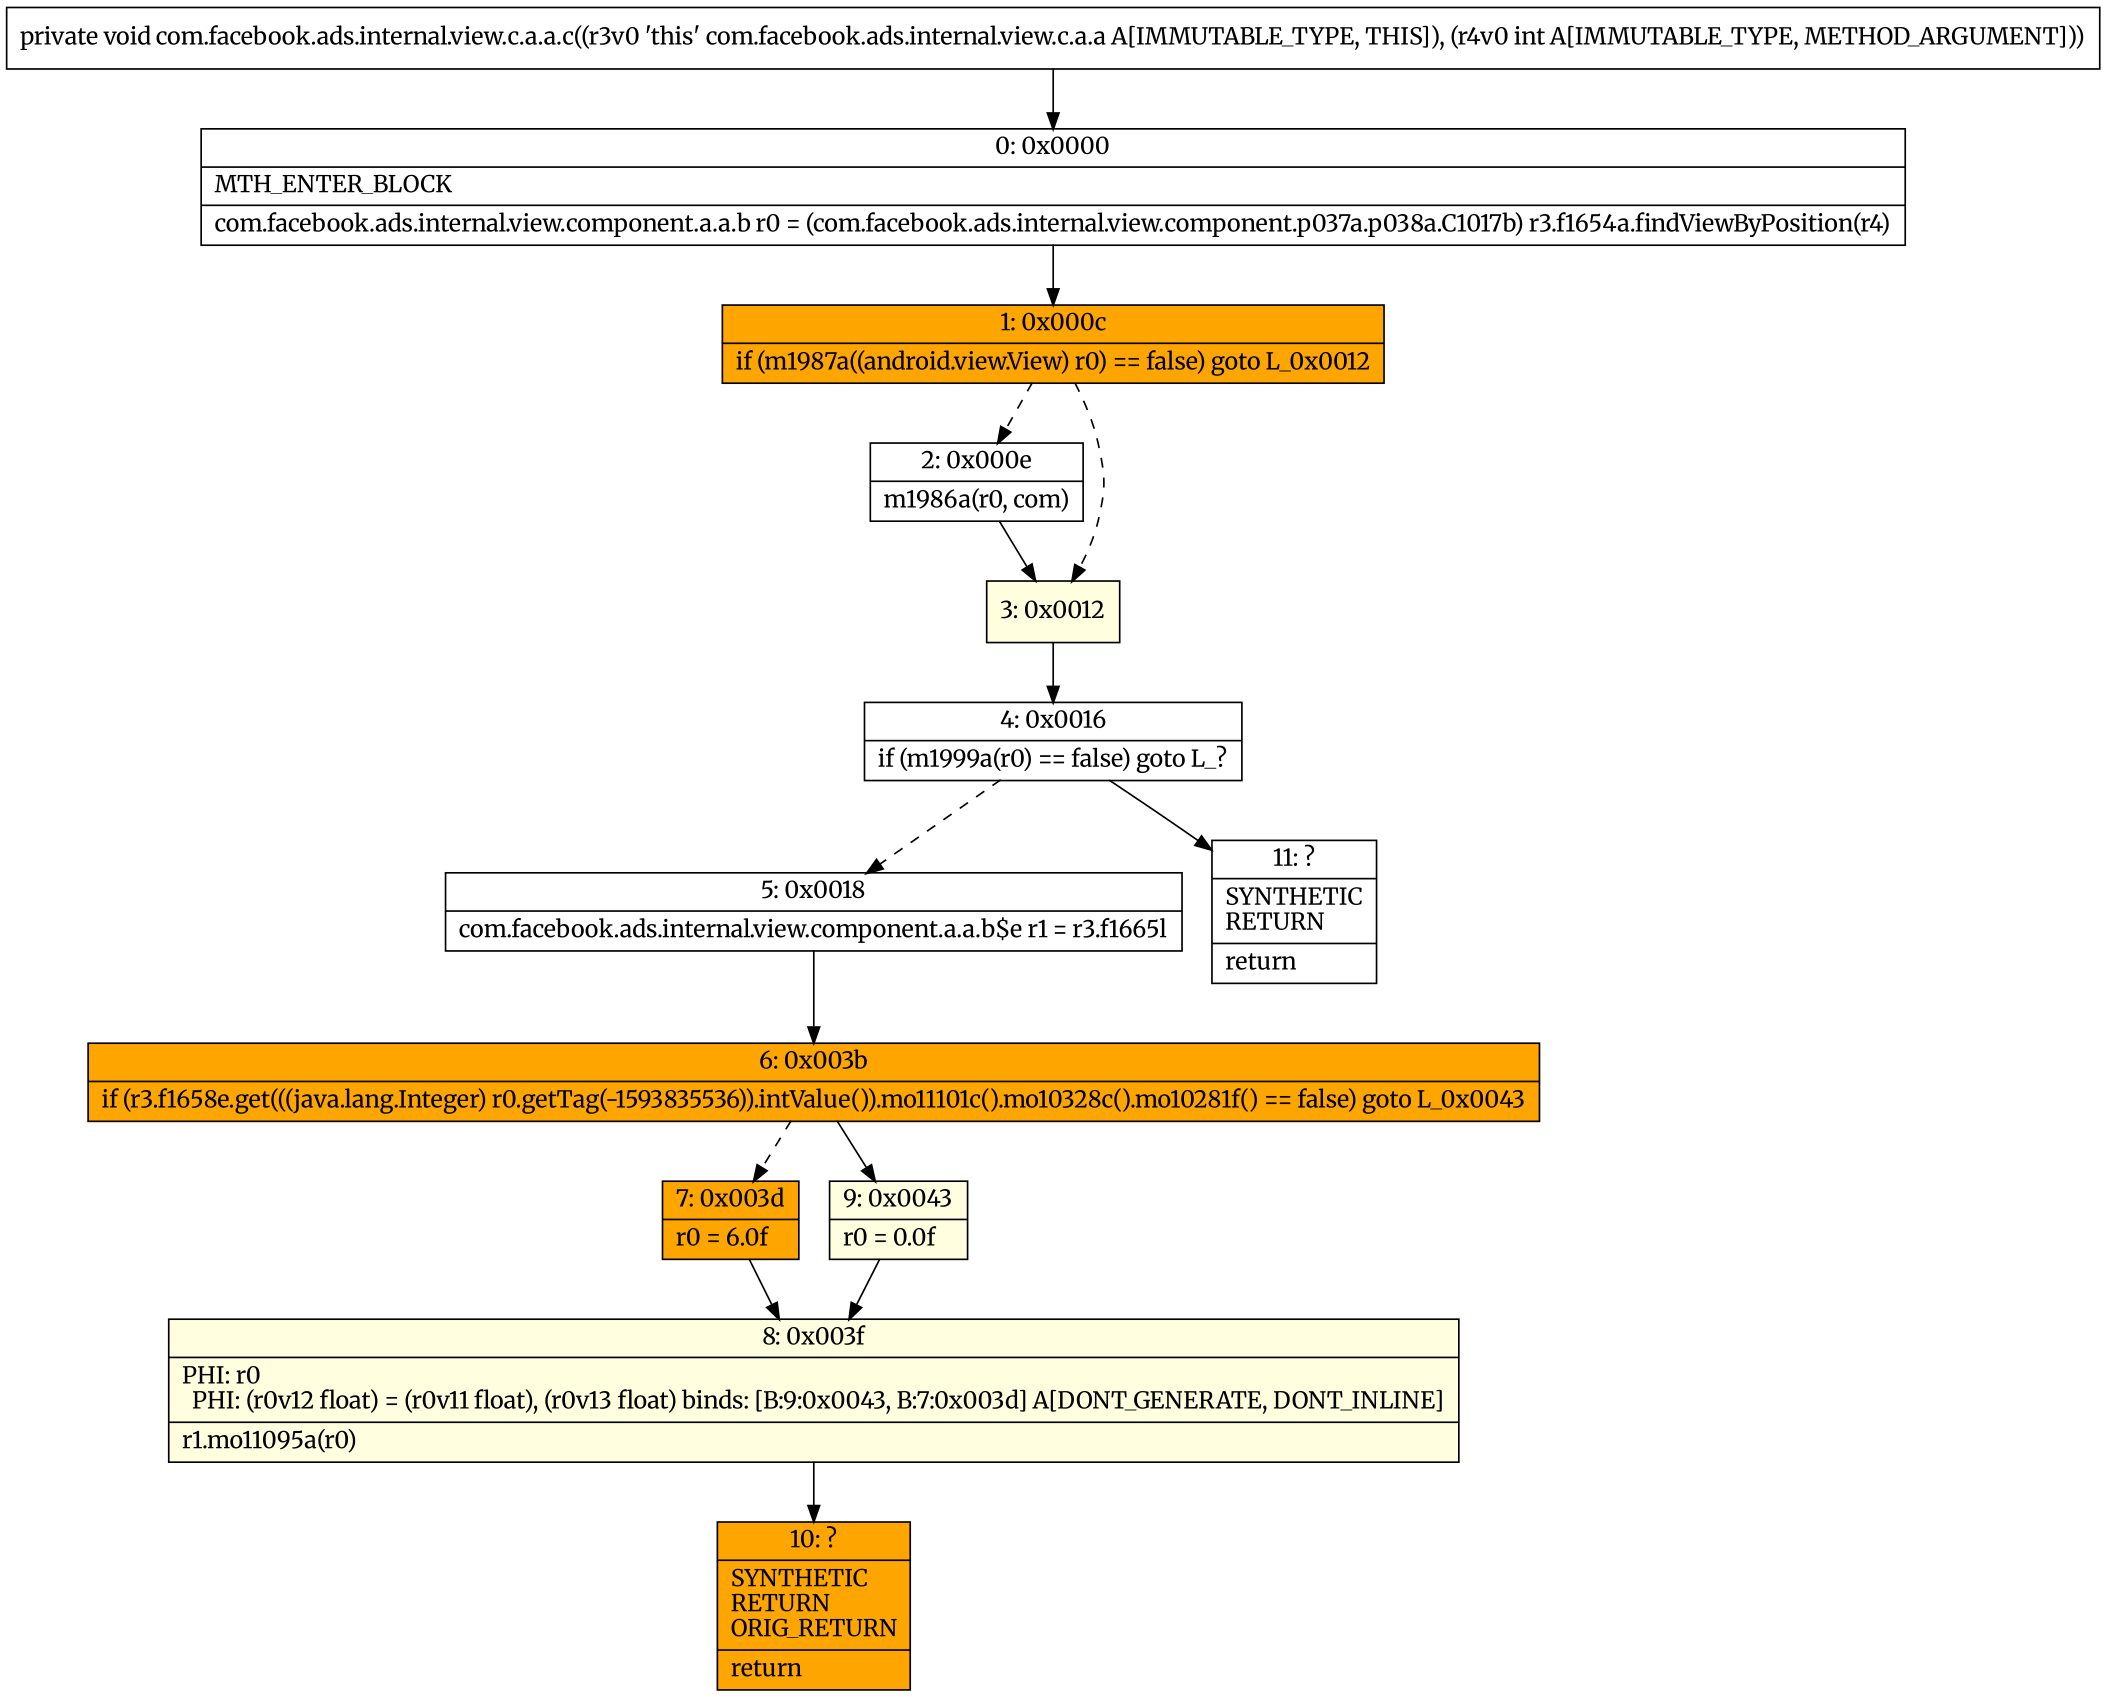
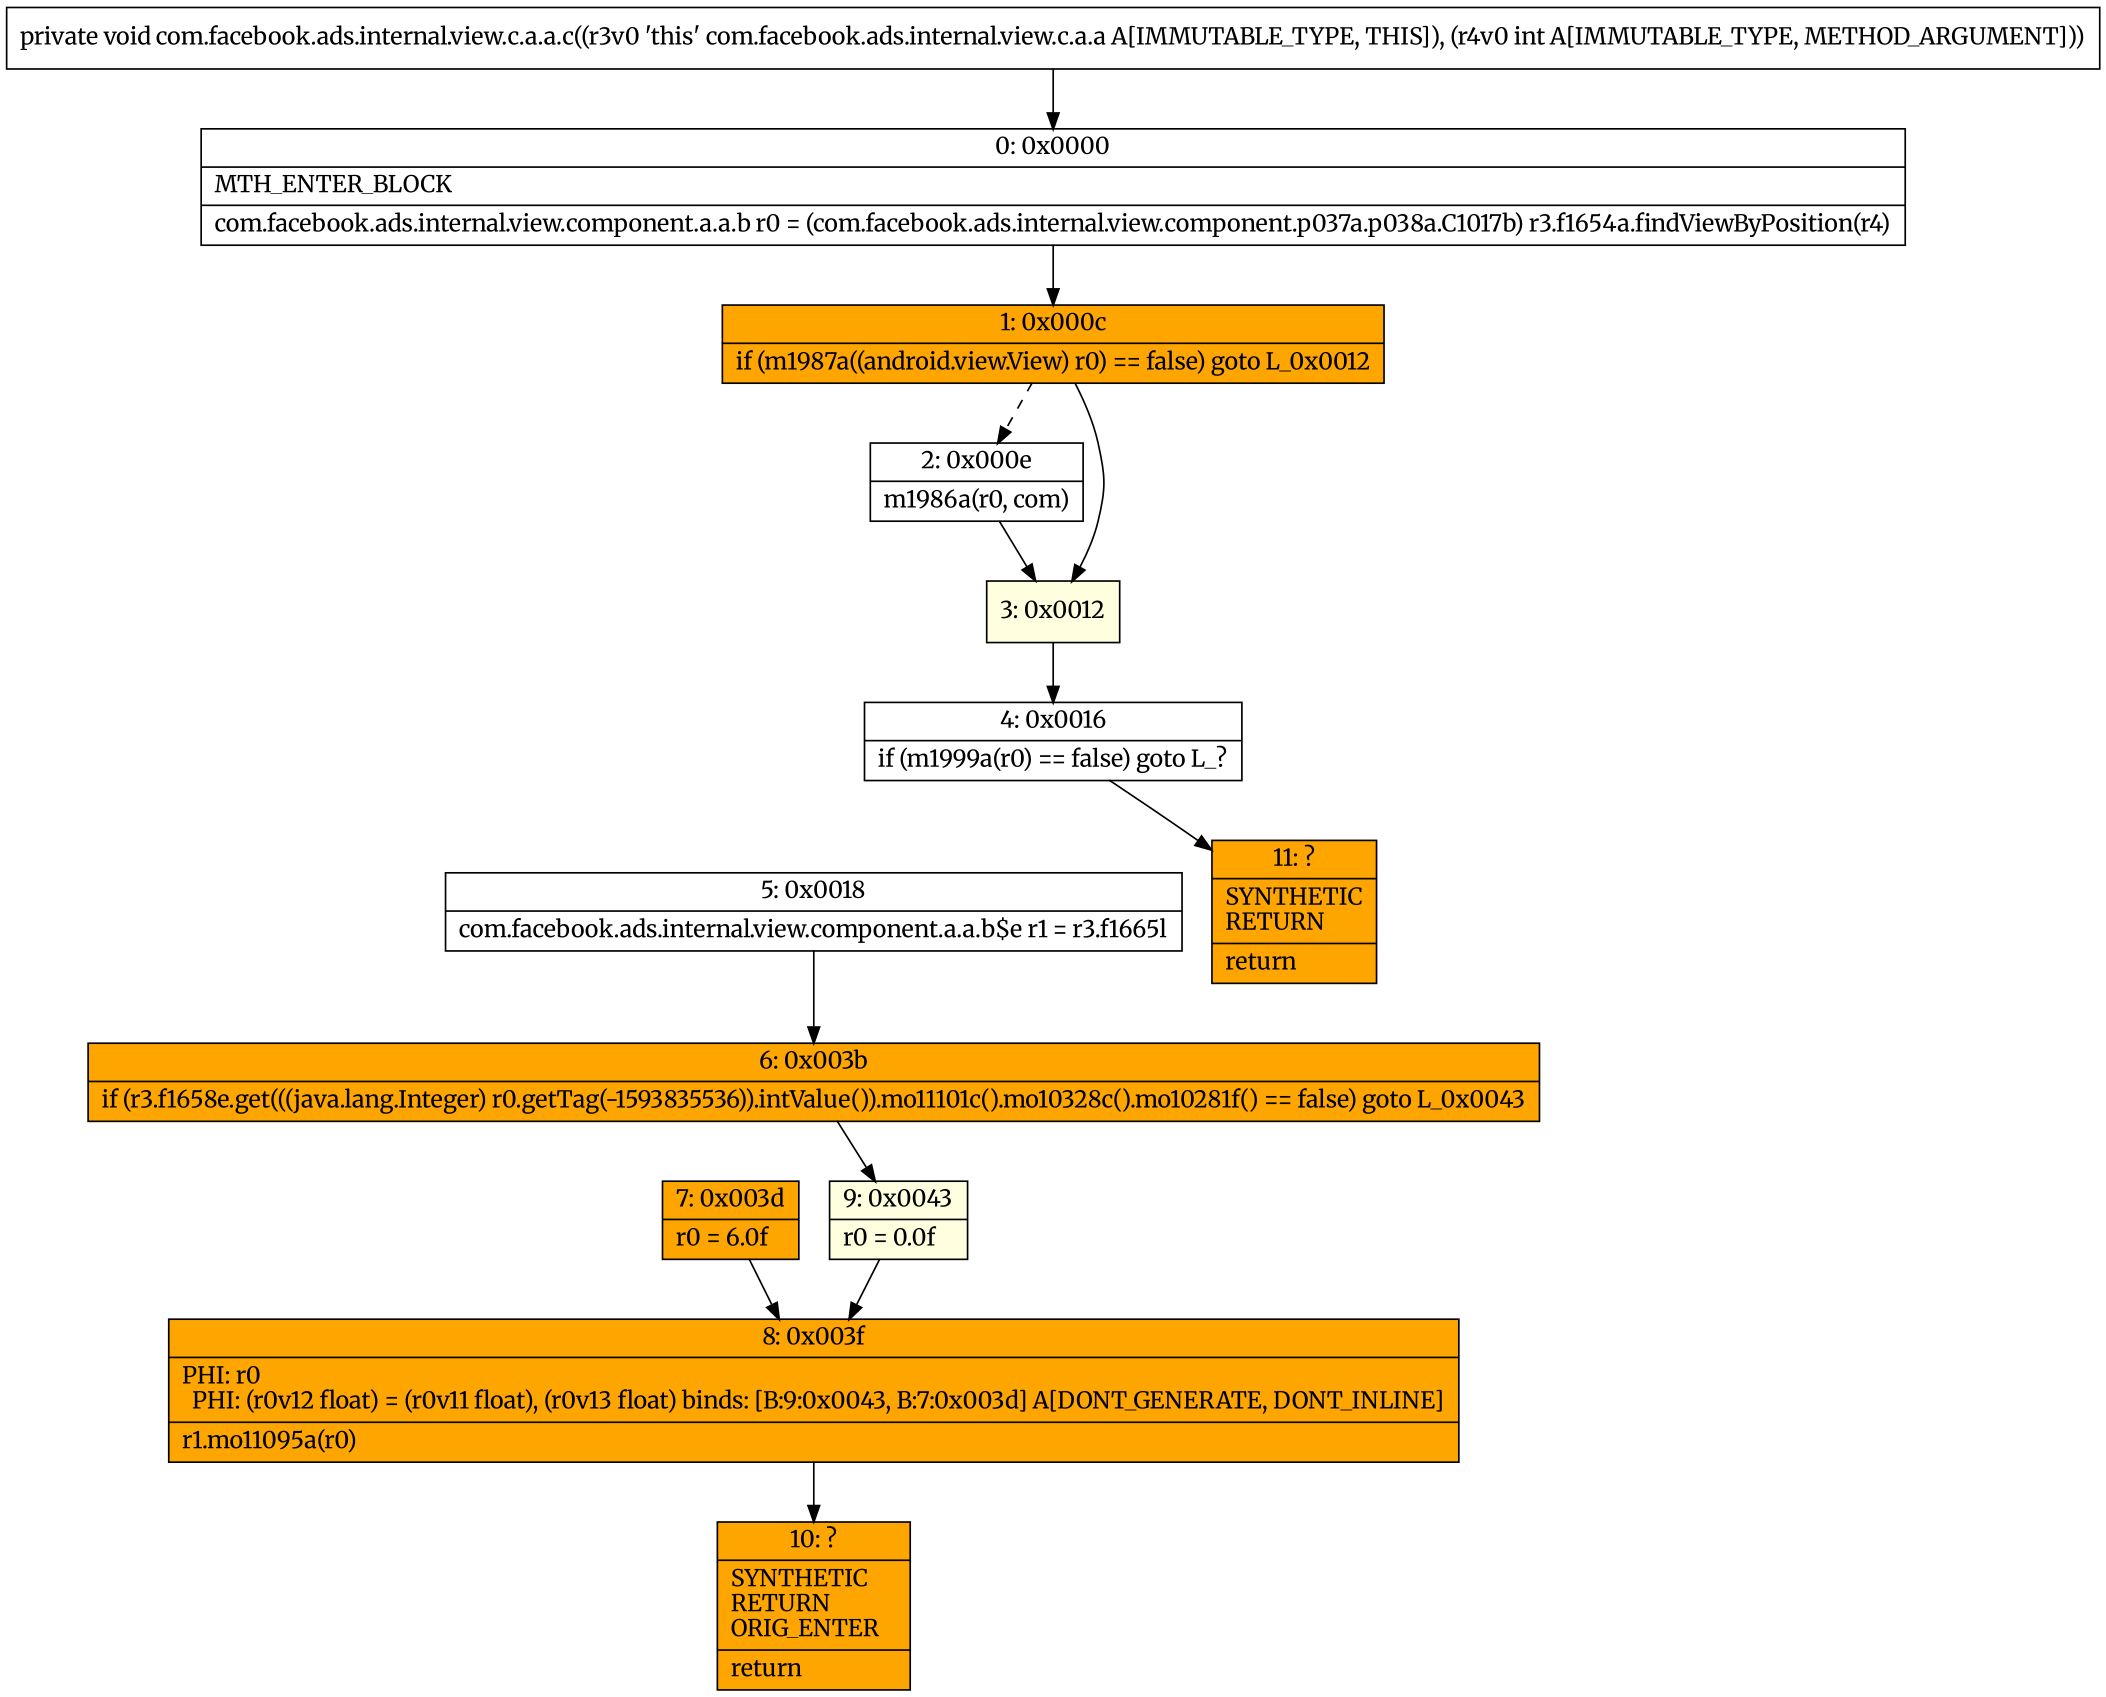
edge "1: 0x000c" -> "3: 0x0012": style dashed -> solid
edge "4: 0x0016" -> "5: 0x0018": removed
node "11: ?": fillcolor white -> orange
edge "6: 0x003b" -> "7: 0x003d": removed
node "8: 0x003f": fillcolor lightyellow -> orange
node "10: ?": text "ORIG_RETURN" -> "ORIG_ENTER"
